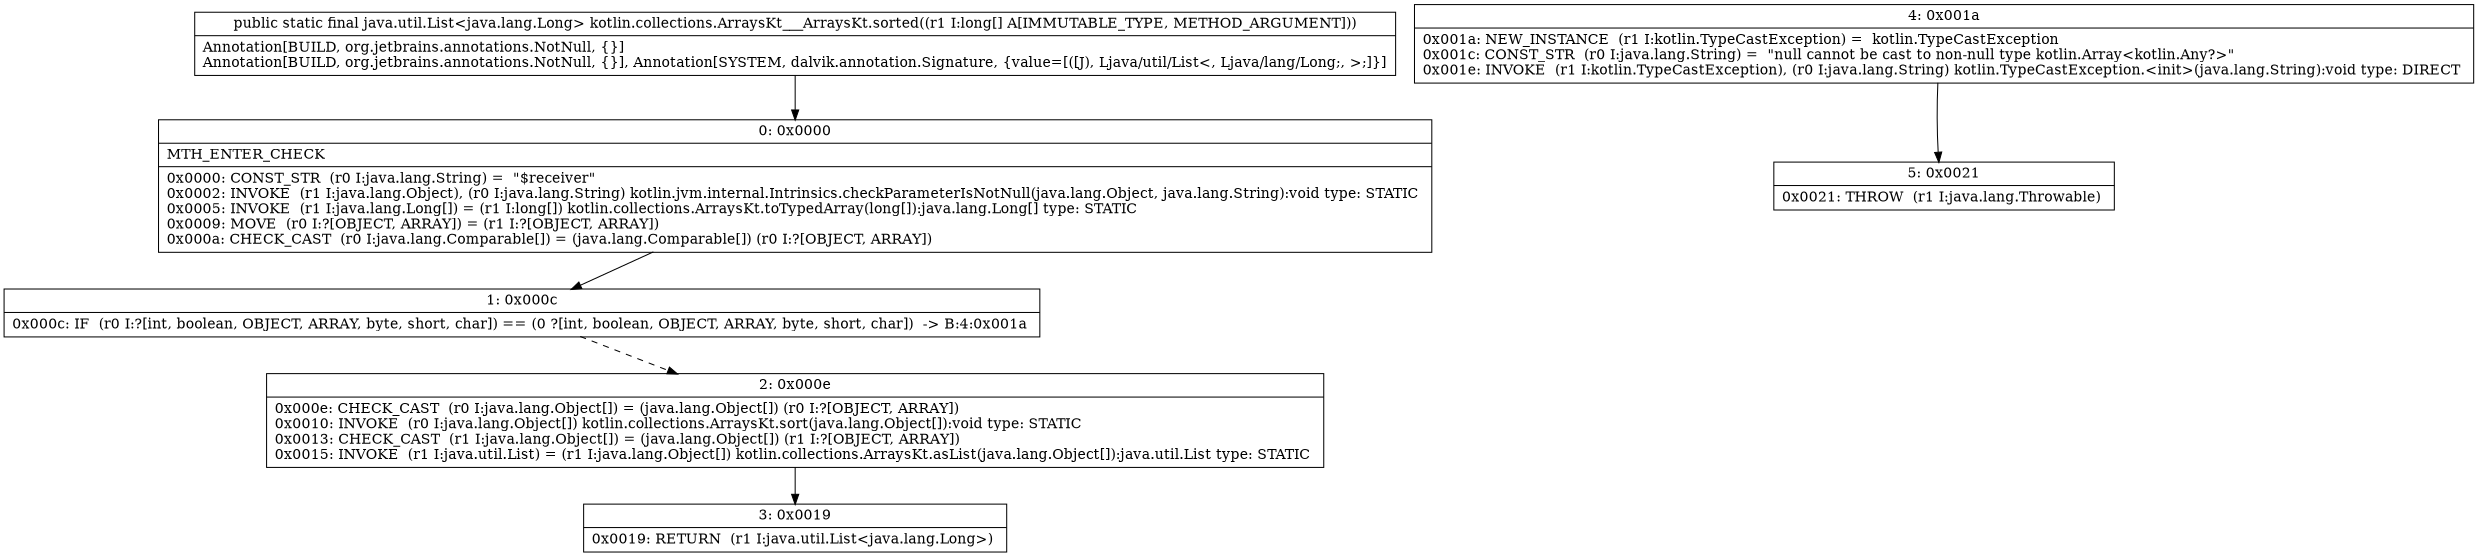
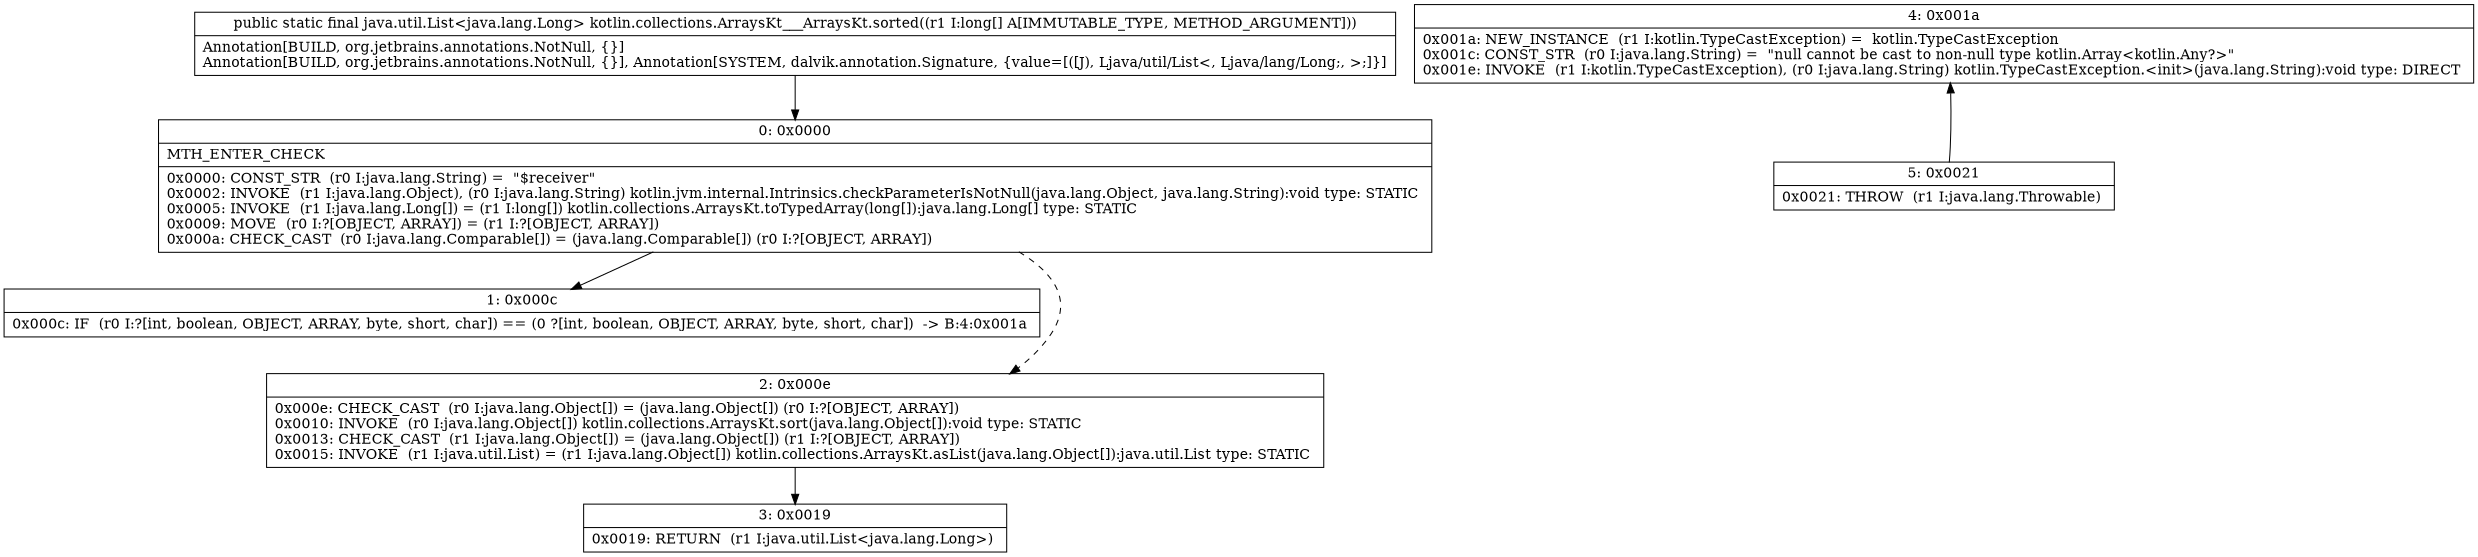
edge "4: 0x001a" -> "5: 0x0021": reversed
edge "1: 0x000c" -> "2: 0x000e": now "0: 0x0000" -> "2: 0x000e"
